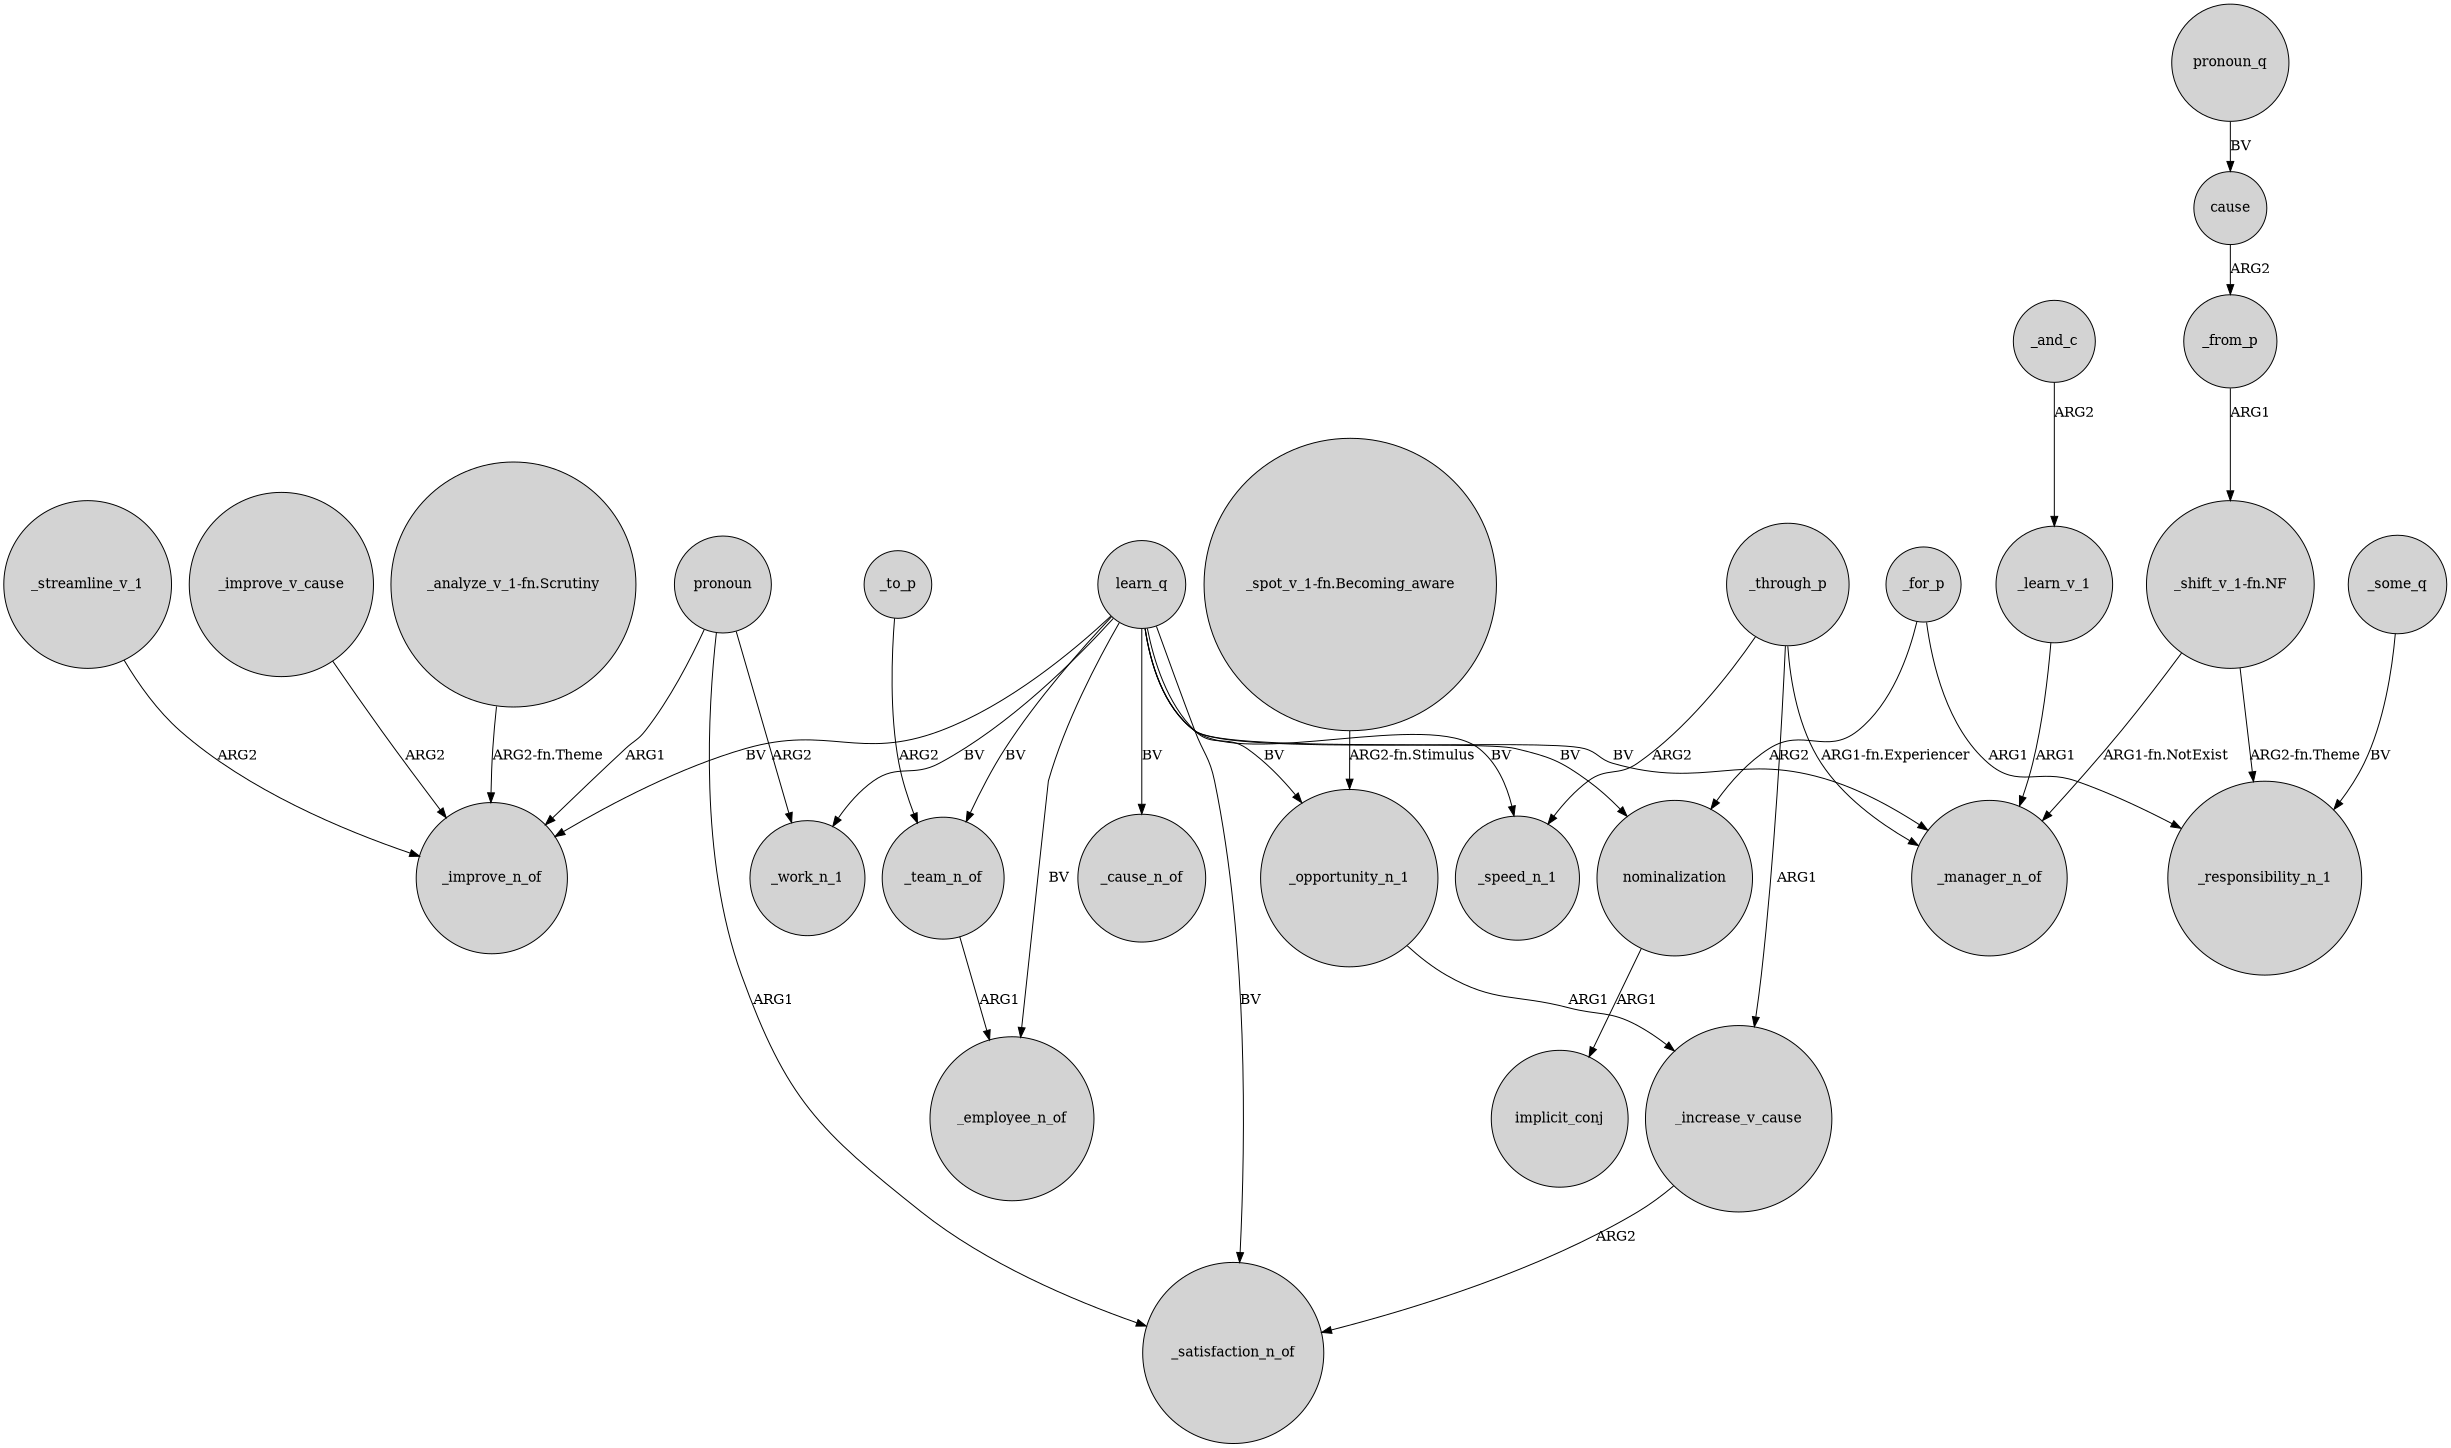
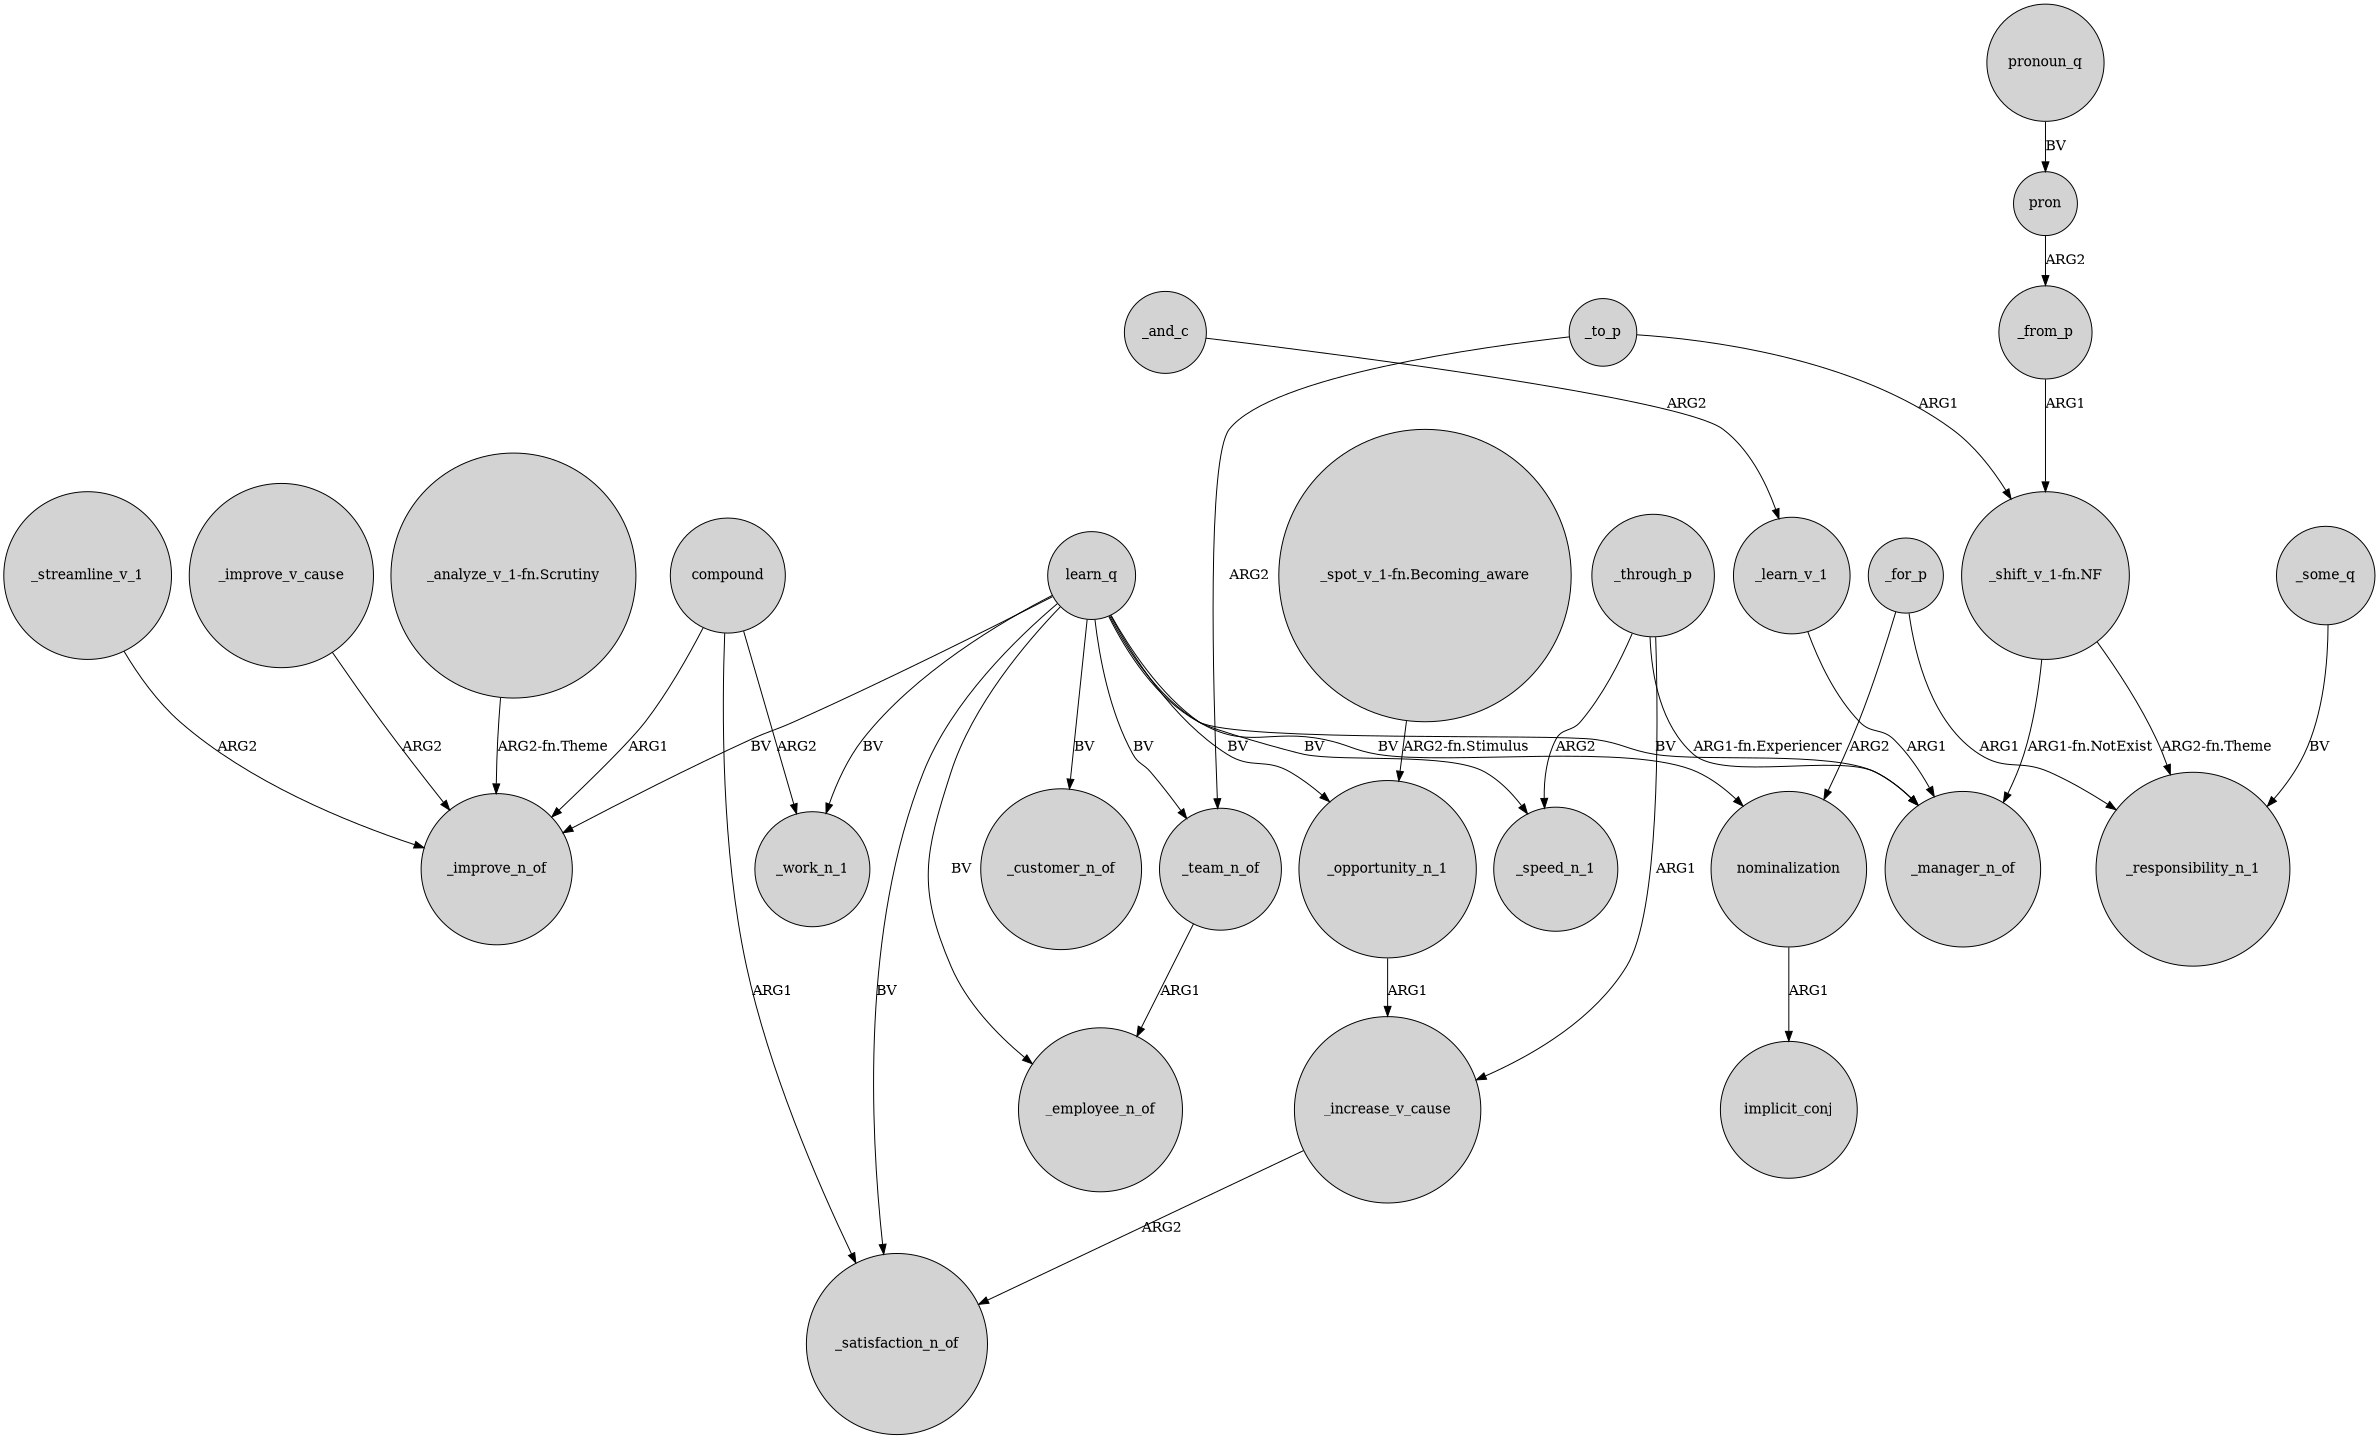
node "cause": label "cause" -> "pron"
edge "_to_p" -> "_shift_v_1-fn.NF": added, label "ARG1"
node "pronoun": label "pronoun" -> "compound"
node "_cause_n_of": label "_cause_n_of" -> "_customer_n_of"
